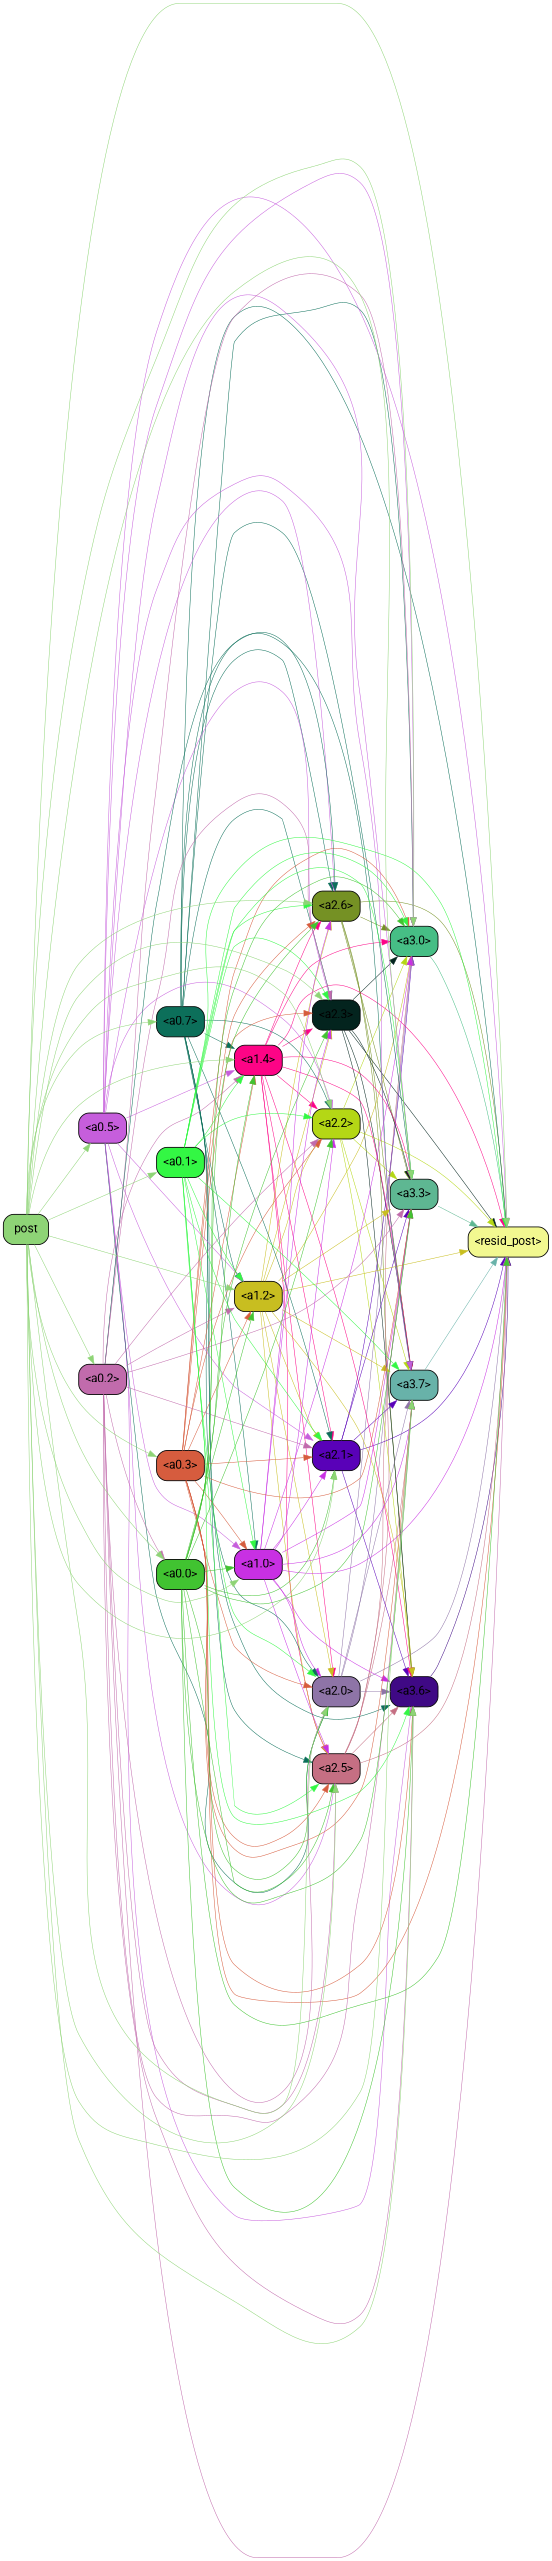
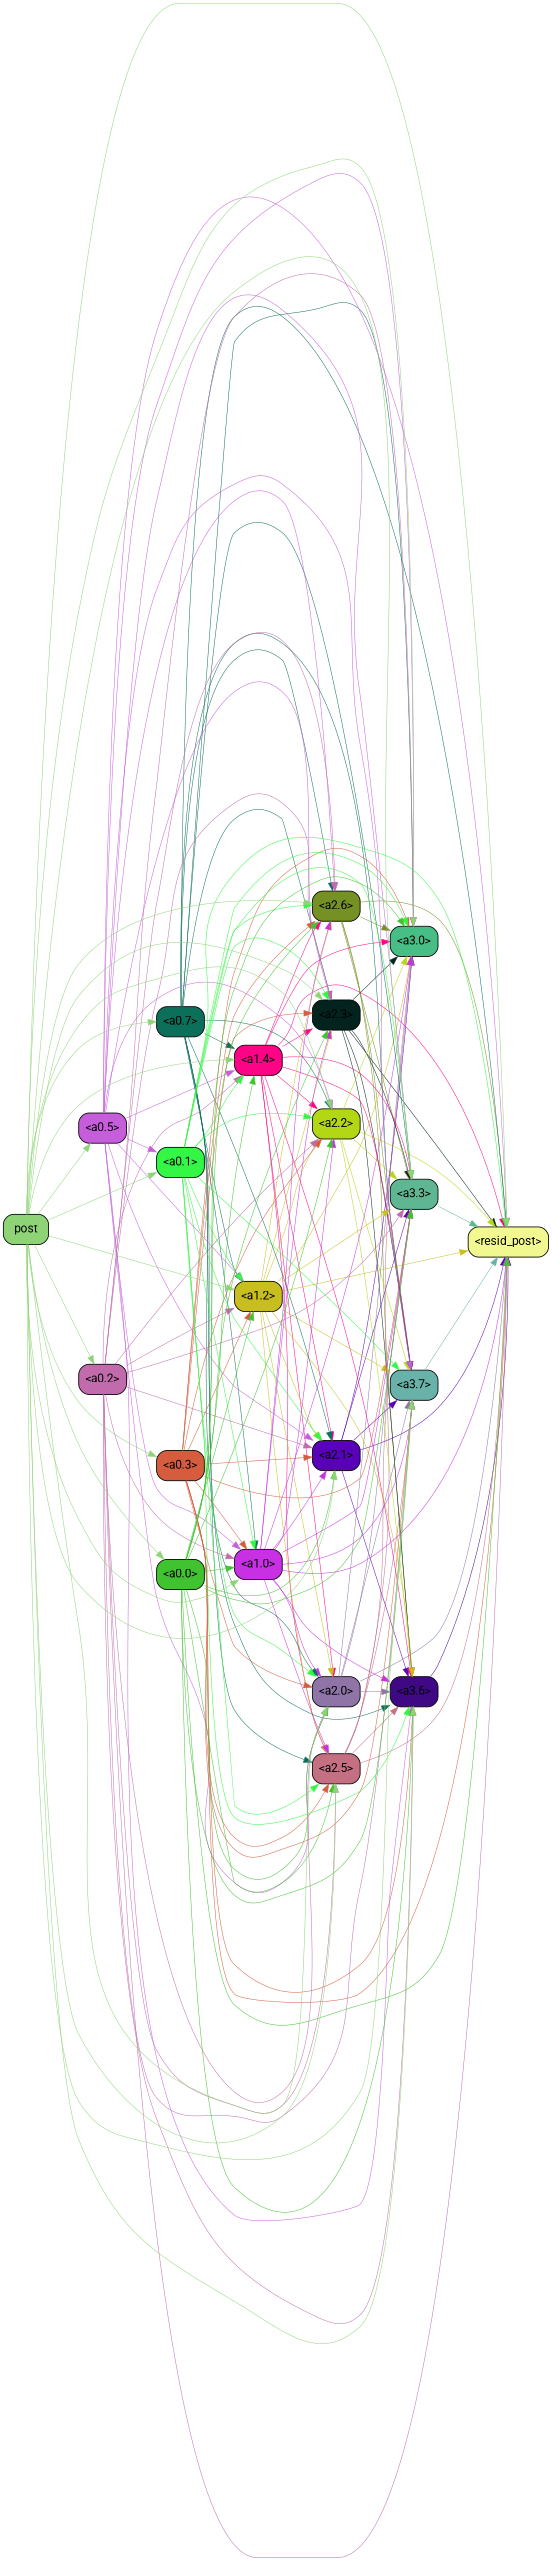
edge "<a0.2>" -> "<a2.6>": color #0c6f5a -> #c16bac
edge "<a3.0>" -> "<resid_post>": removed
edge "<a0.3>" -> "<a1.4>": removed
edge "<a0.2>" -> "<a0.0>": now "<a0.2>" -> "<a1.0>"
edge "<a0.5>" -> "<a2.0>": color #0c6f5a -> #c65edc
edge "<a0.5>" -> "<a2.5>": now "<a0.5>" -> "<a0.1>"
